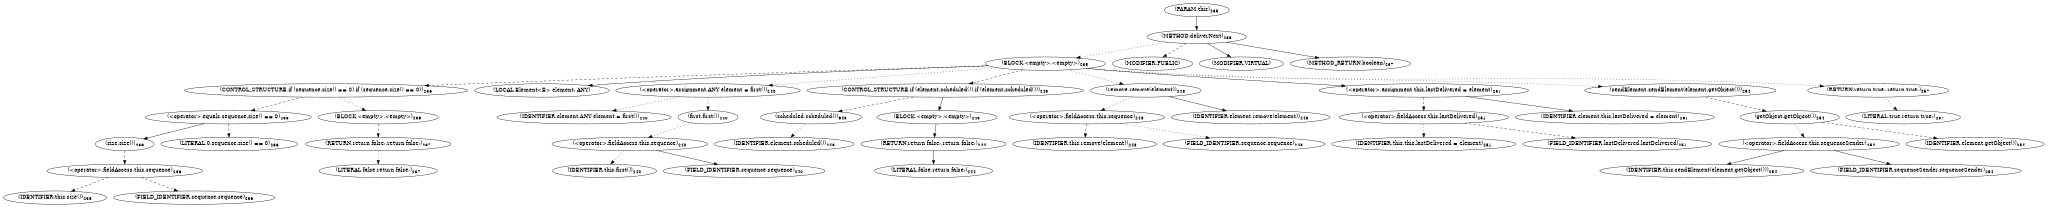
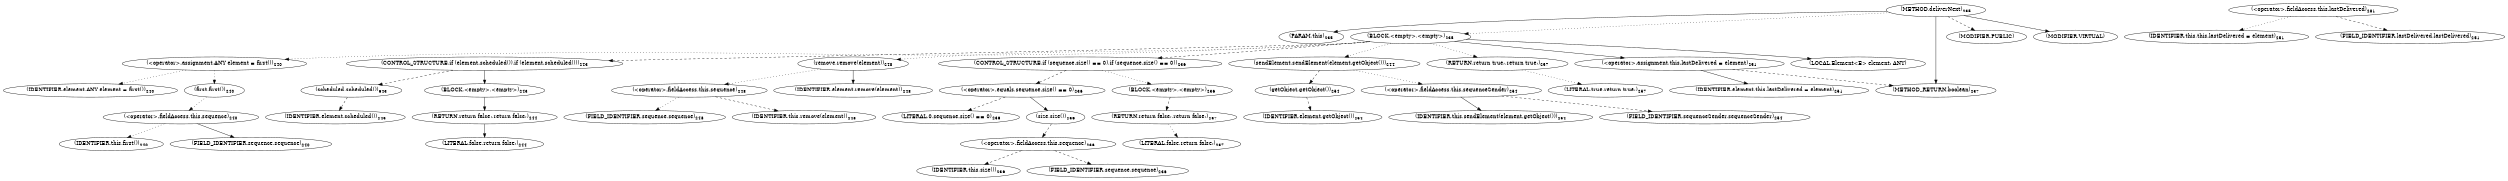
edge "(PARAM,this)" -> "(METHOD,deliverNext)": reversed
node "(sendElement,sendElement(element.getObject()))": text "254" -> "244"
edge "(<operator>.assignment,this.lastDelivered = element)" -> "(<operator>.fieldAccess,this.lastDelivered)": now "(<operator>.assignment,this.lastDelivered = element)" -> "(METHOD_RETURN,boolean)"
node "(<operator>.fieldAccess,this.lastDelivered)": text "251" -> "281"
node "(IDENTIFIER,element,this.lastDelivered = element)": text "291" -> "251"
edge "(scheduled,scheduled())" -> "(IDENTIFIER,element,scheduled())": style dotted -> dashed
edge "(getObject,getObject())" -> "(<operator>.fieldAccess,this.sequenceSender)": now "(sendElement,sendElement(element.getObject()))" -> "(<operator>.fieldAccess,this.sequenceSender)"
edge "(<operator>.fieldAccess,this.sequenceSender)" -> "(FIELD_IDENTIFIER,sequenceSender,sequenceSender)": style solid -> dashed
